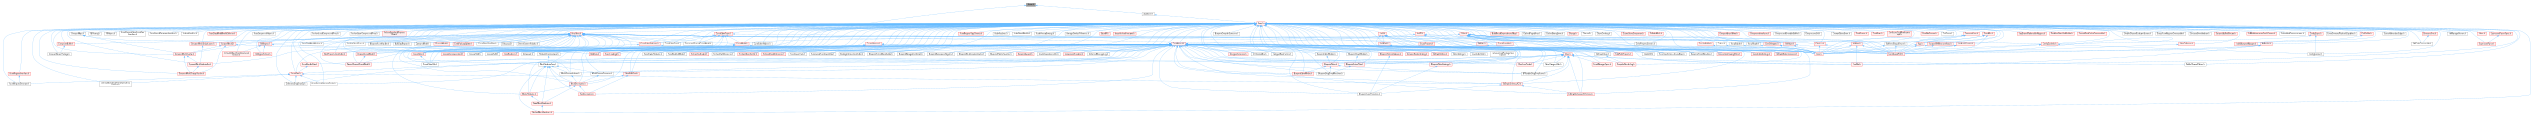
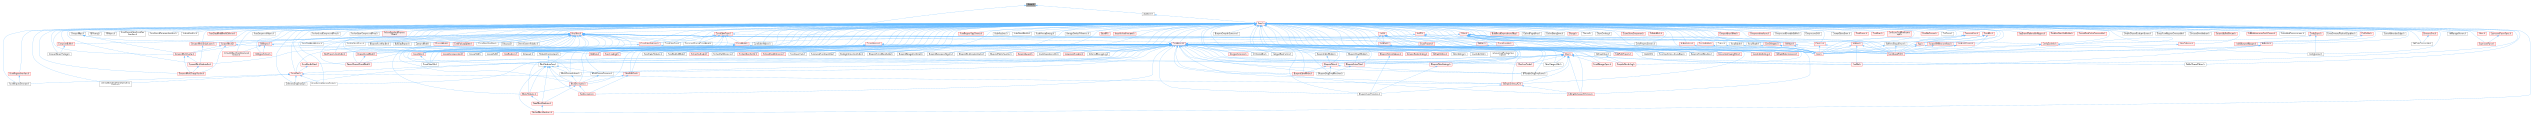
node "BufferArchive.h": added
